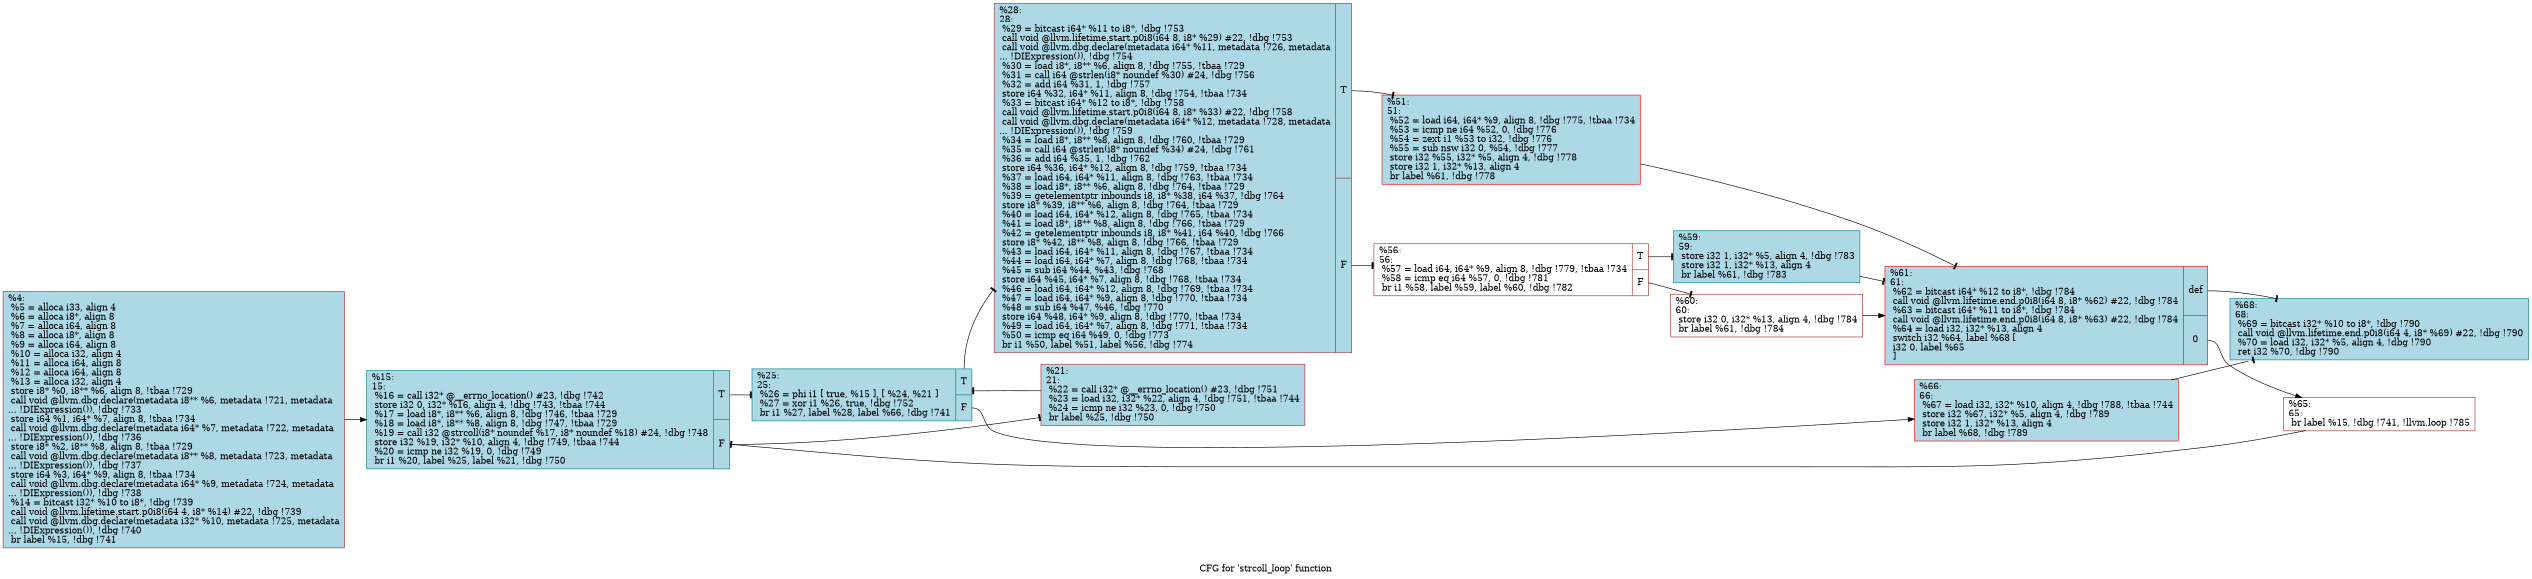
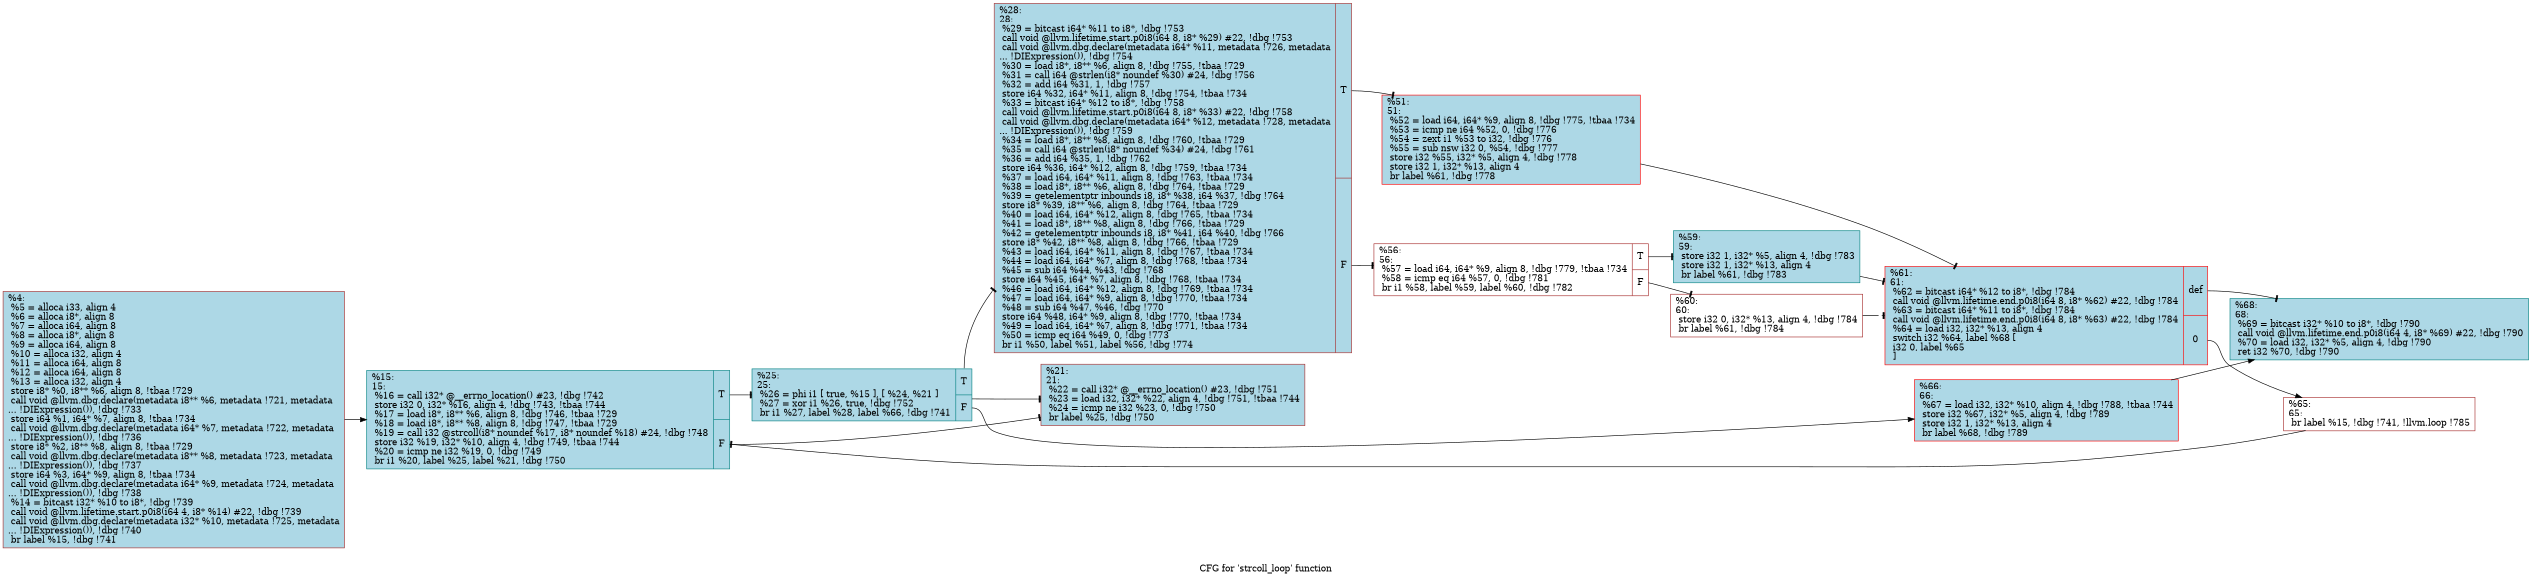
edge "%60:" -> "%61:": arrowhead normal -> tee
edge "%66:" -> "%68:": arrowhead tee -> normal
edge "%21:" -> "%25:": reversed
